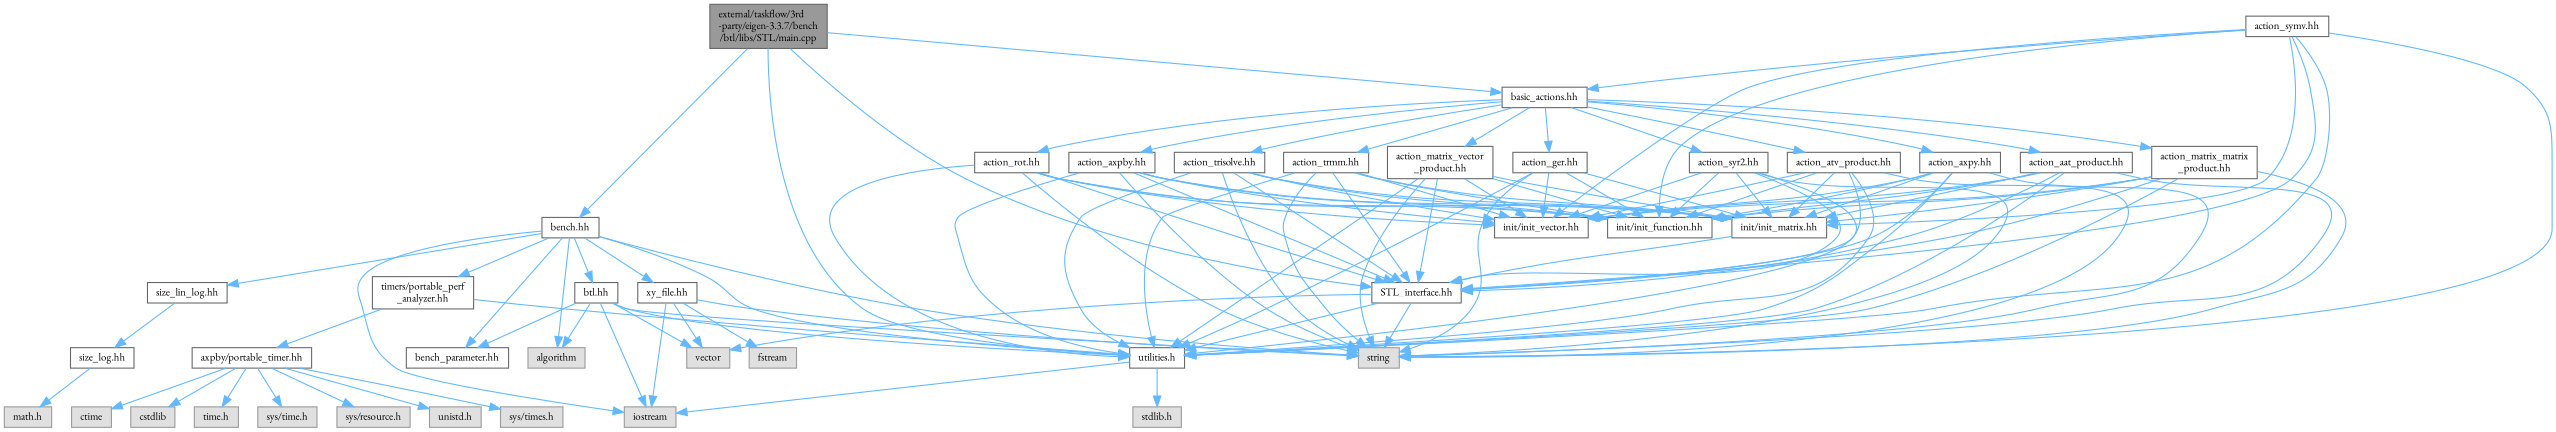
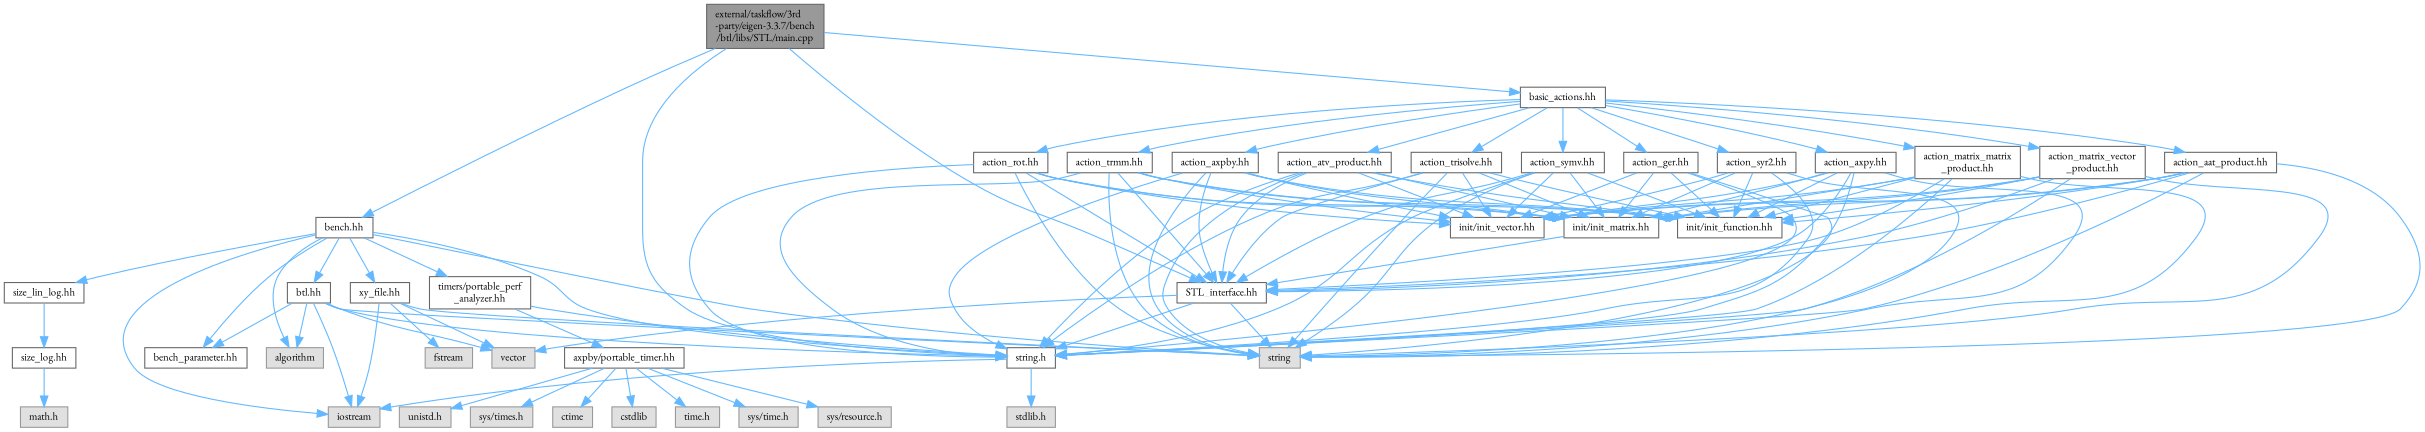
edge "action_symv.hh" -> "basic_actions.hh": reversed
edge "action_syr2.hh" -> "STL_interface.hh": removed
node "utilities.h": label "utilities.h" -> "string.h"
